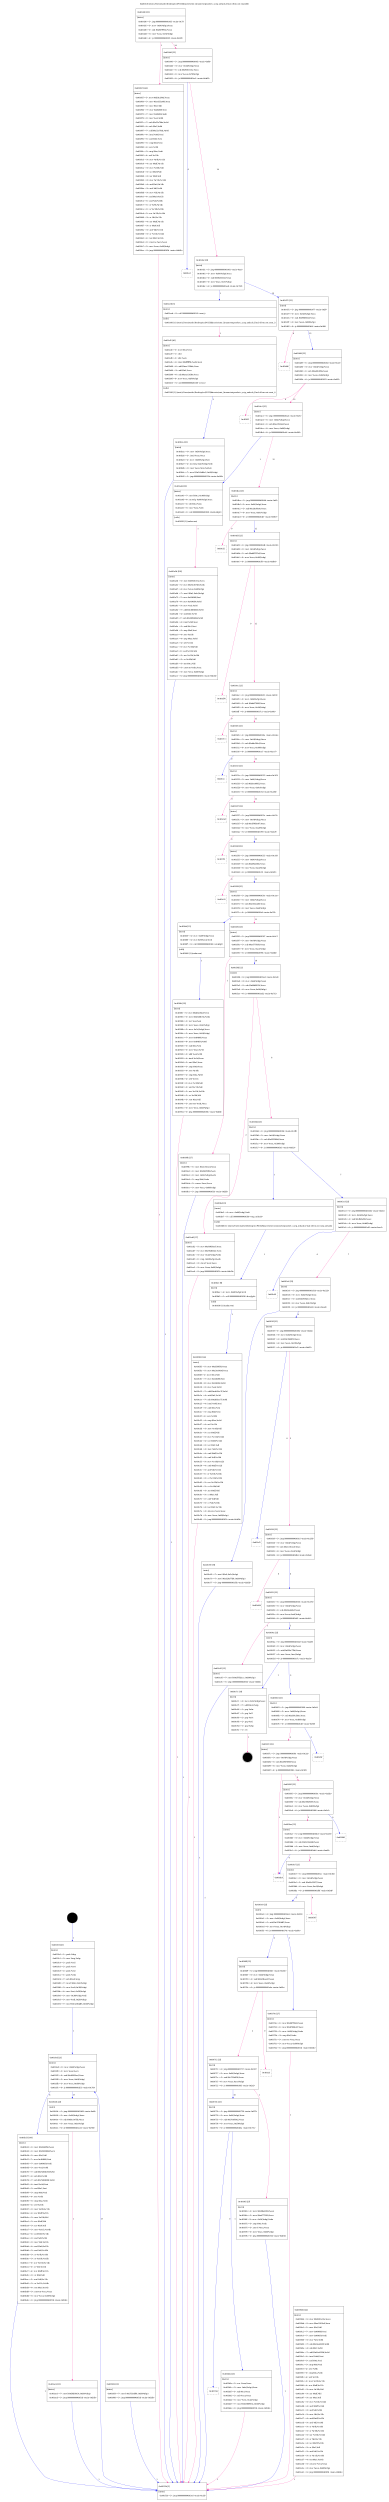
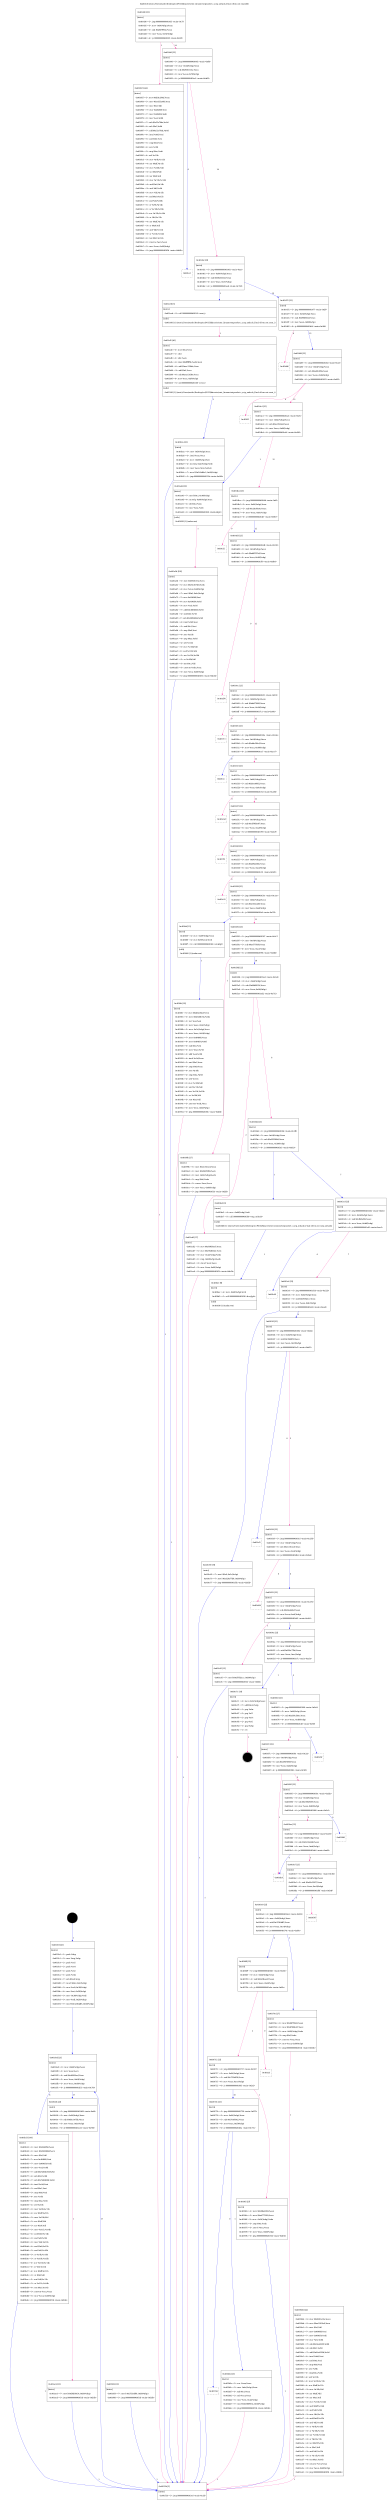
node "0x401bf5 [144]": removed
edge "0x40164a [25]" -> "0x401663 [25]": reversed
